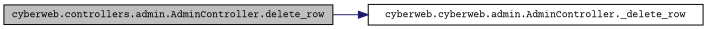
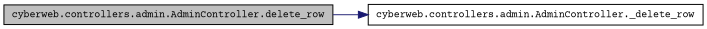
node "cyberweb.cyberweb.admin.AdminController._delete_row": label "cyberweb.cyberweb.admin.AdminController._delete_row" -> "cyberweb.controllers.admin.AdminController._delete_row"
